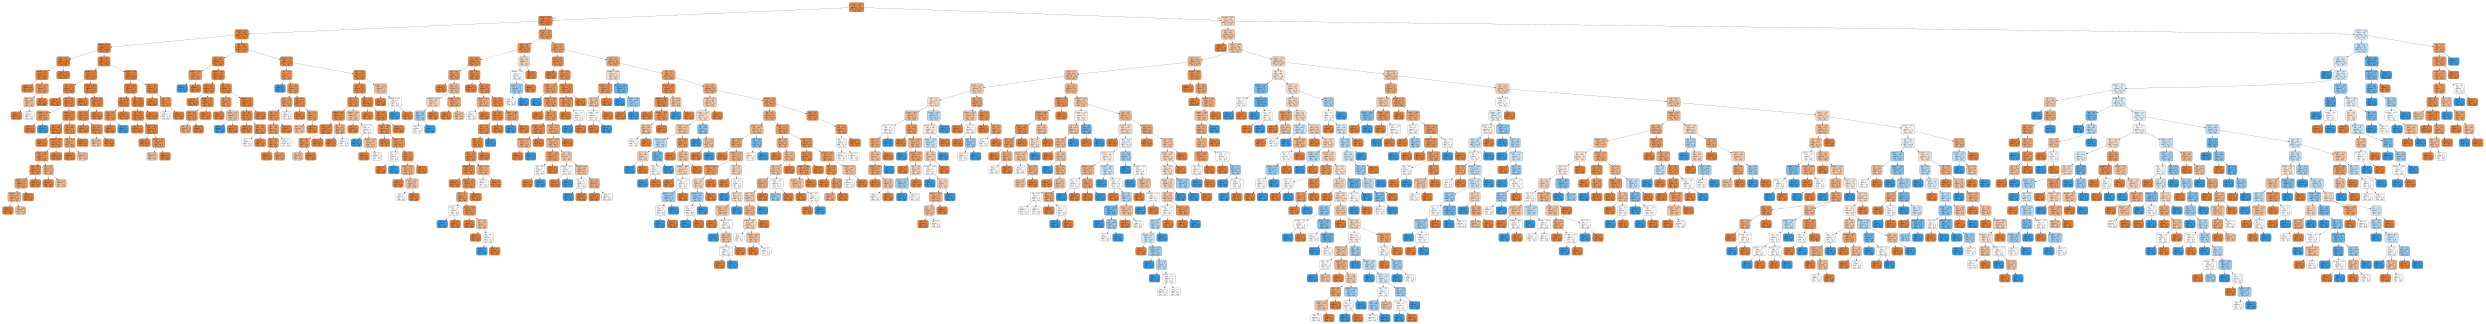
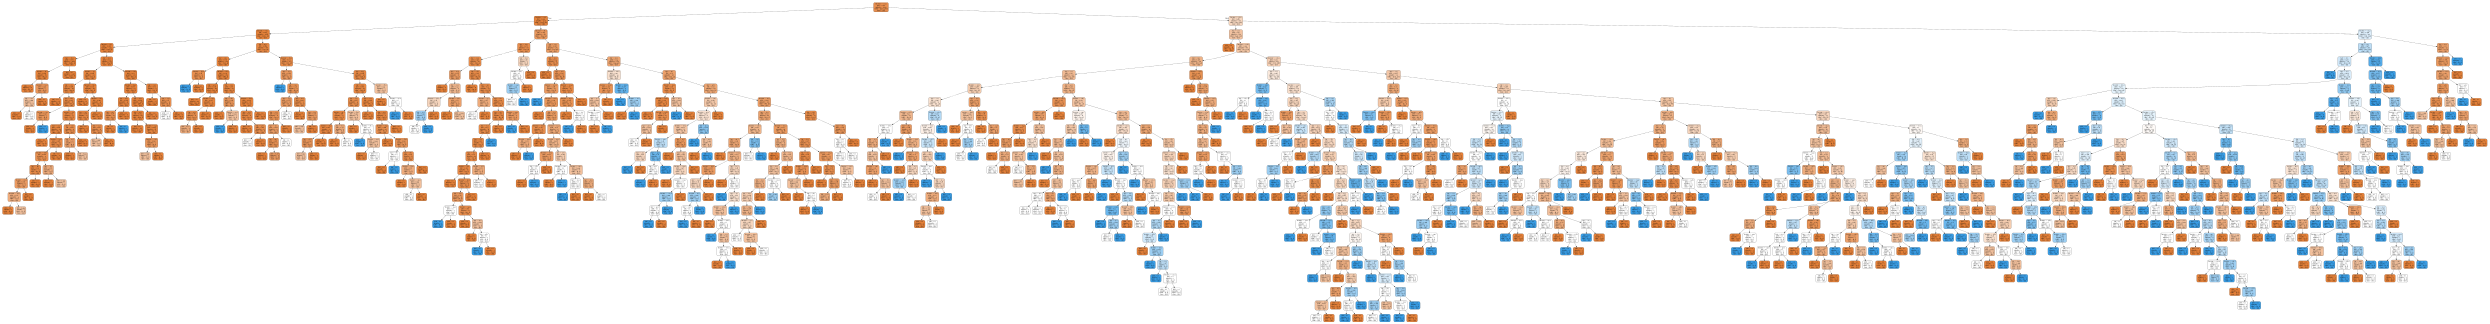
node "gini = 0.0 samples = 21 value = [21, 0] class = y[0]": removed
